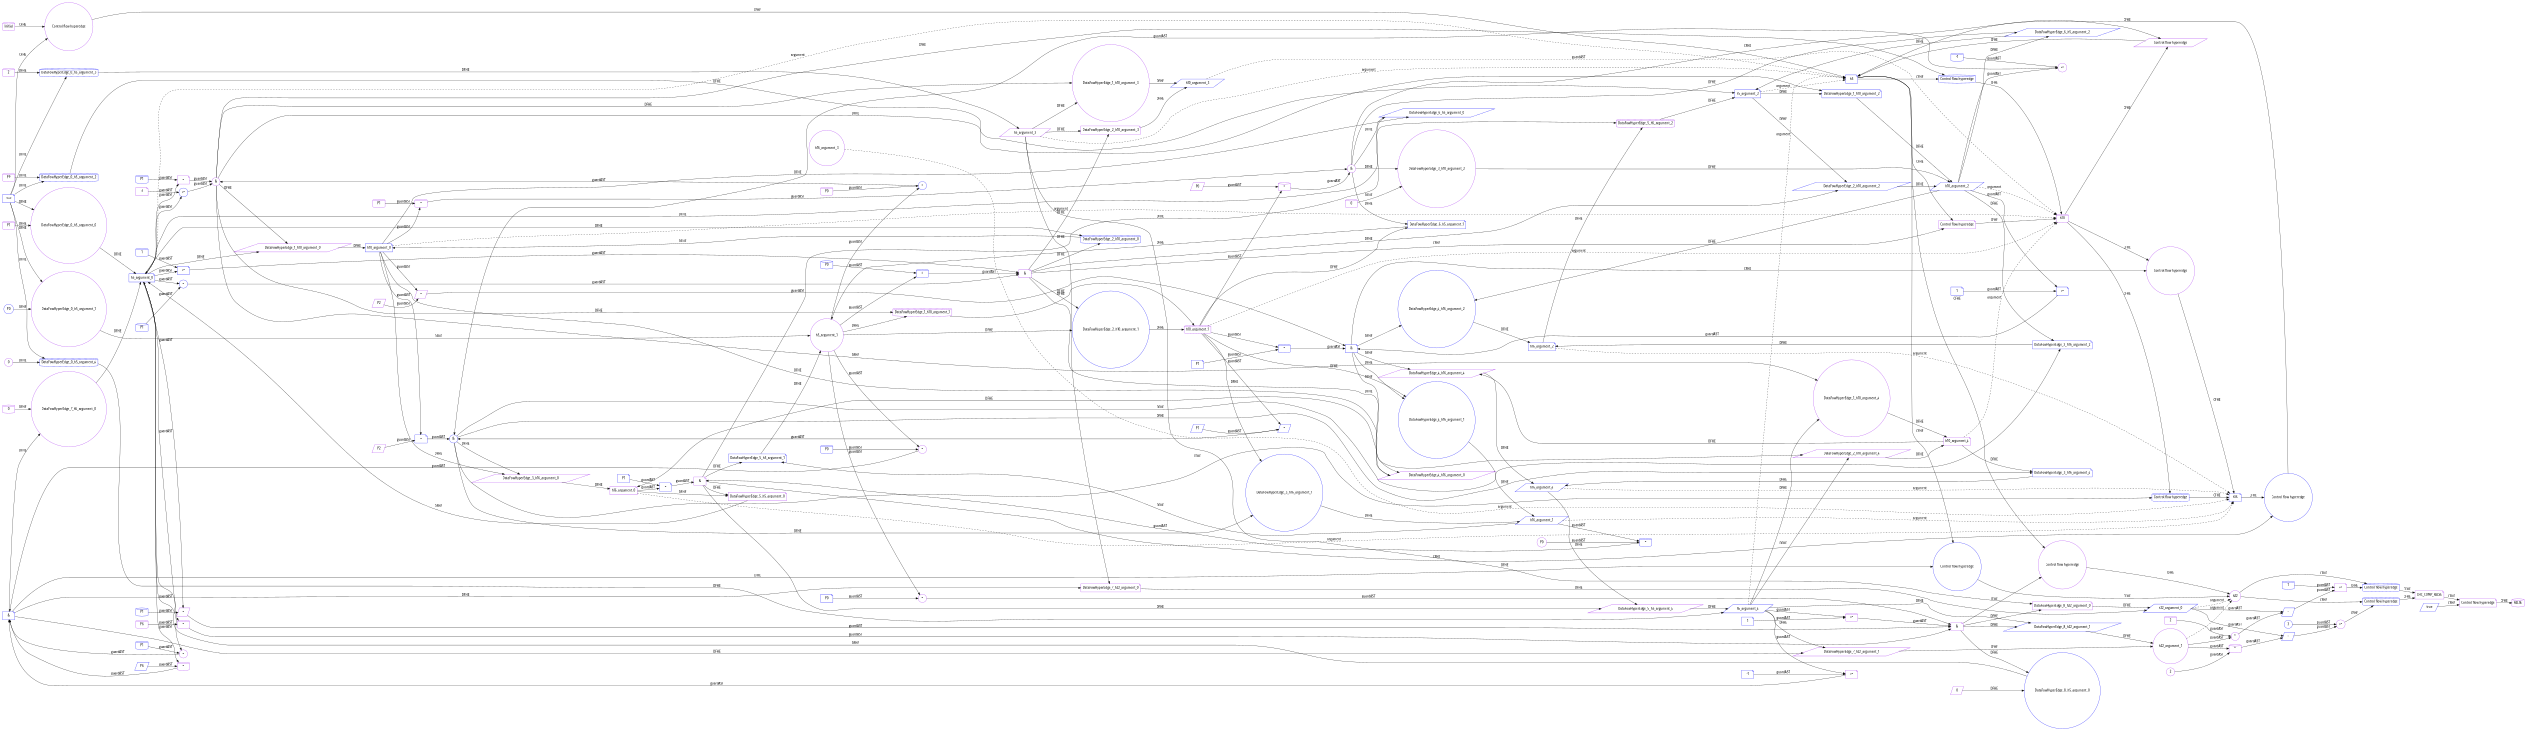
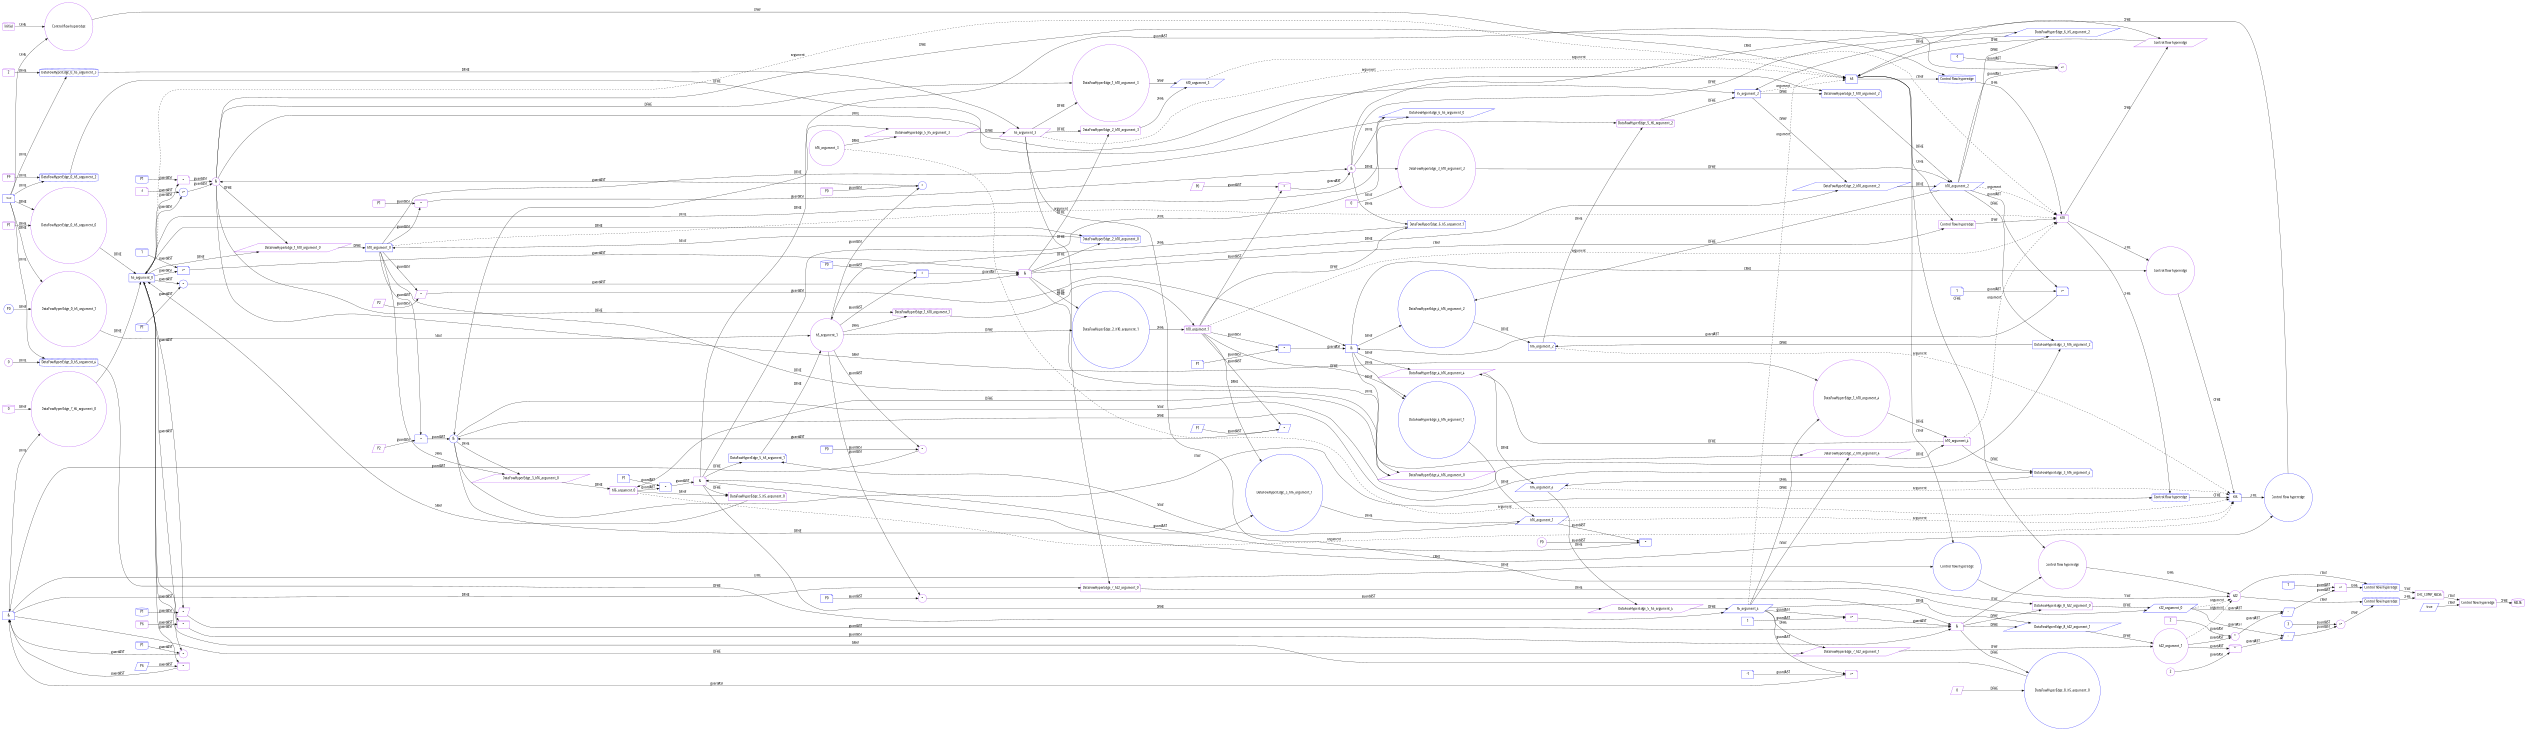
edge "h10_argument_3" -> "h10": label "guardAST" -> "argument"
node "DataFowHyperEdge_5_h5_argument_3": added
